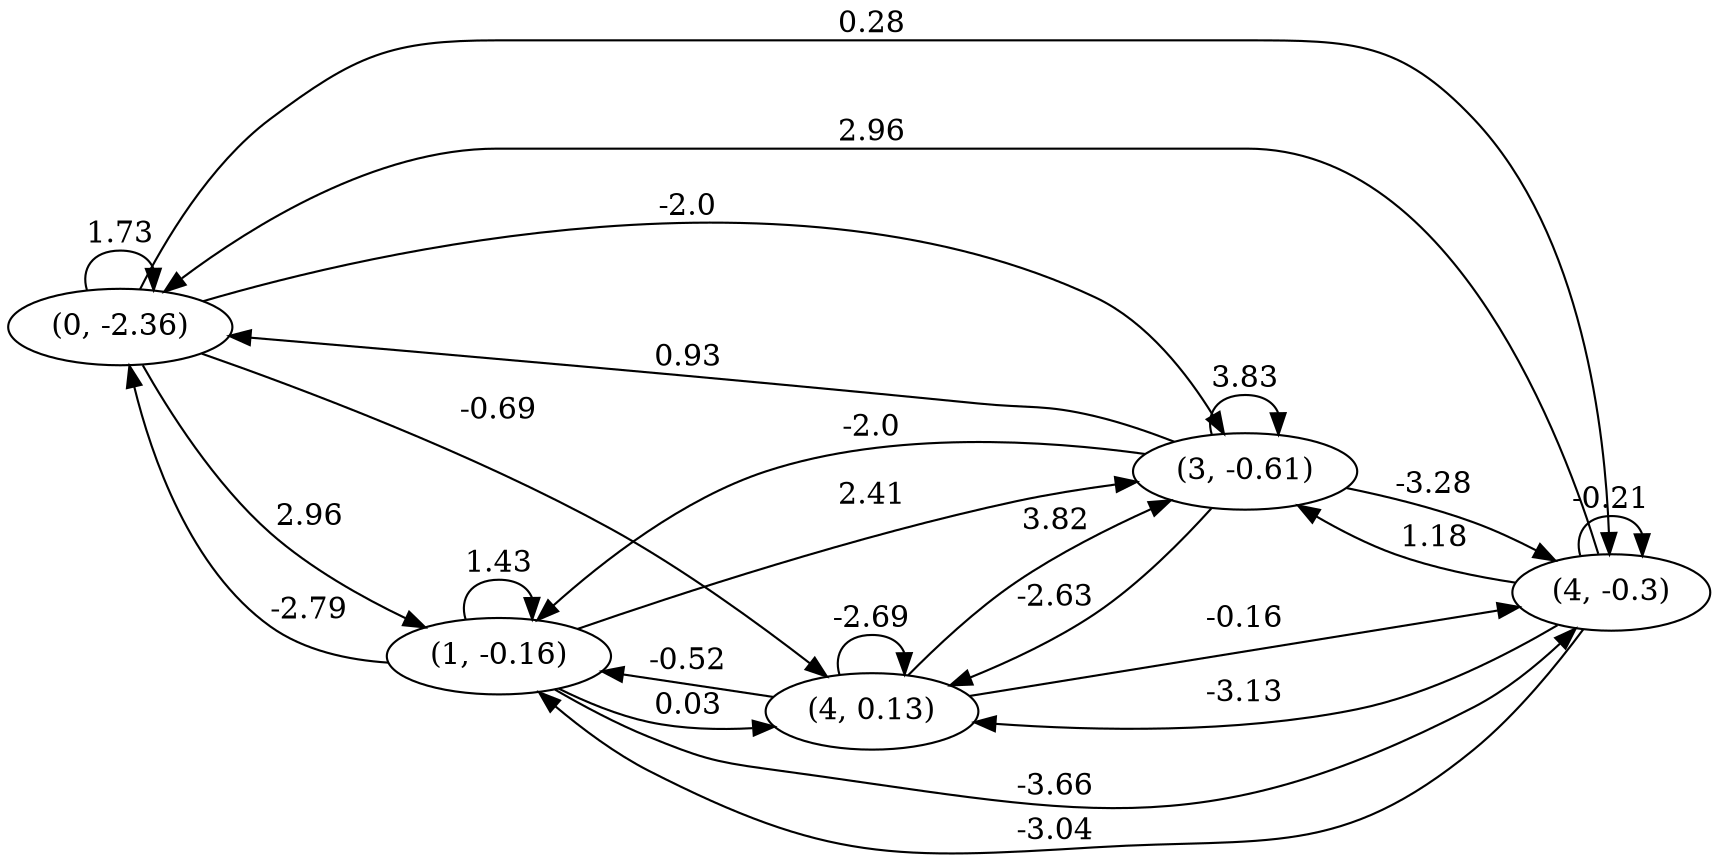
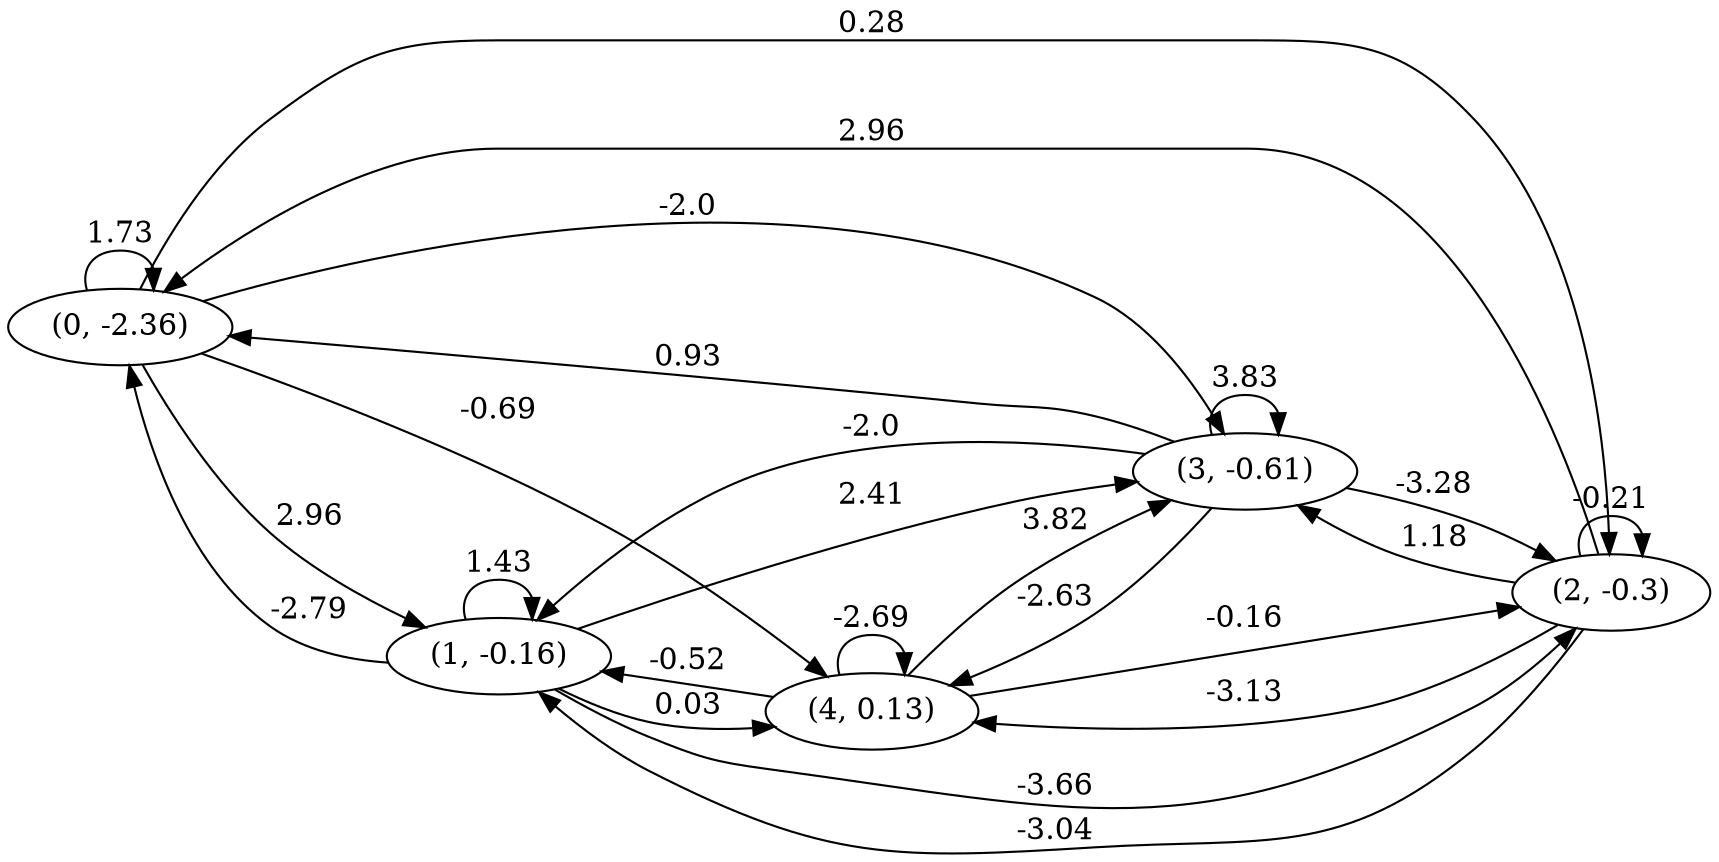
node "(4, -0.3)": label "(4, -0.3)" -> "(2, -0.3)"
